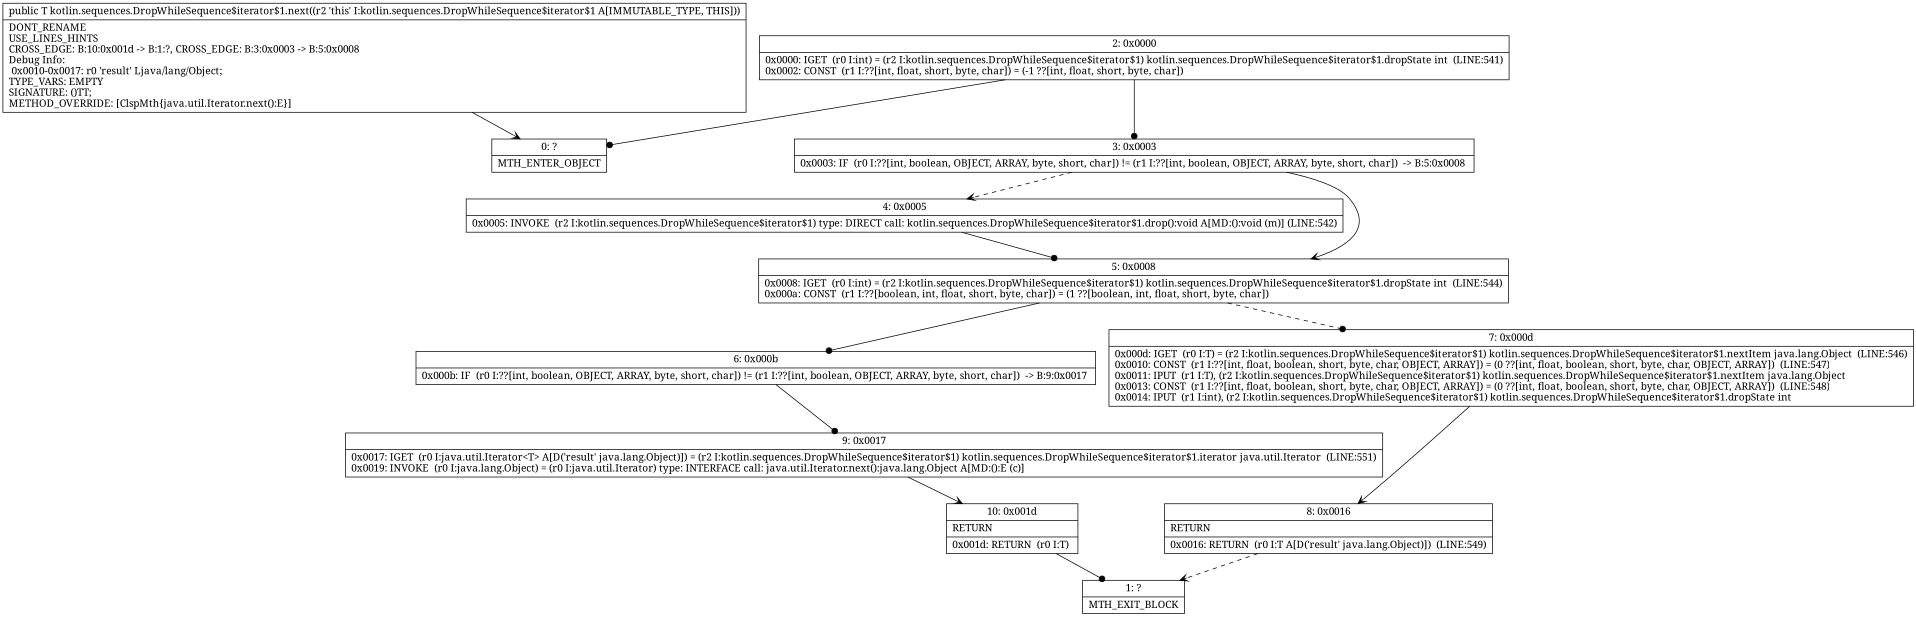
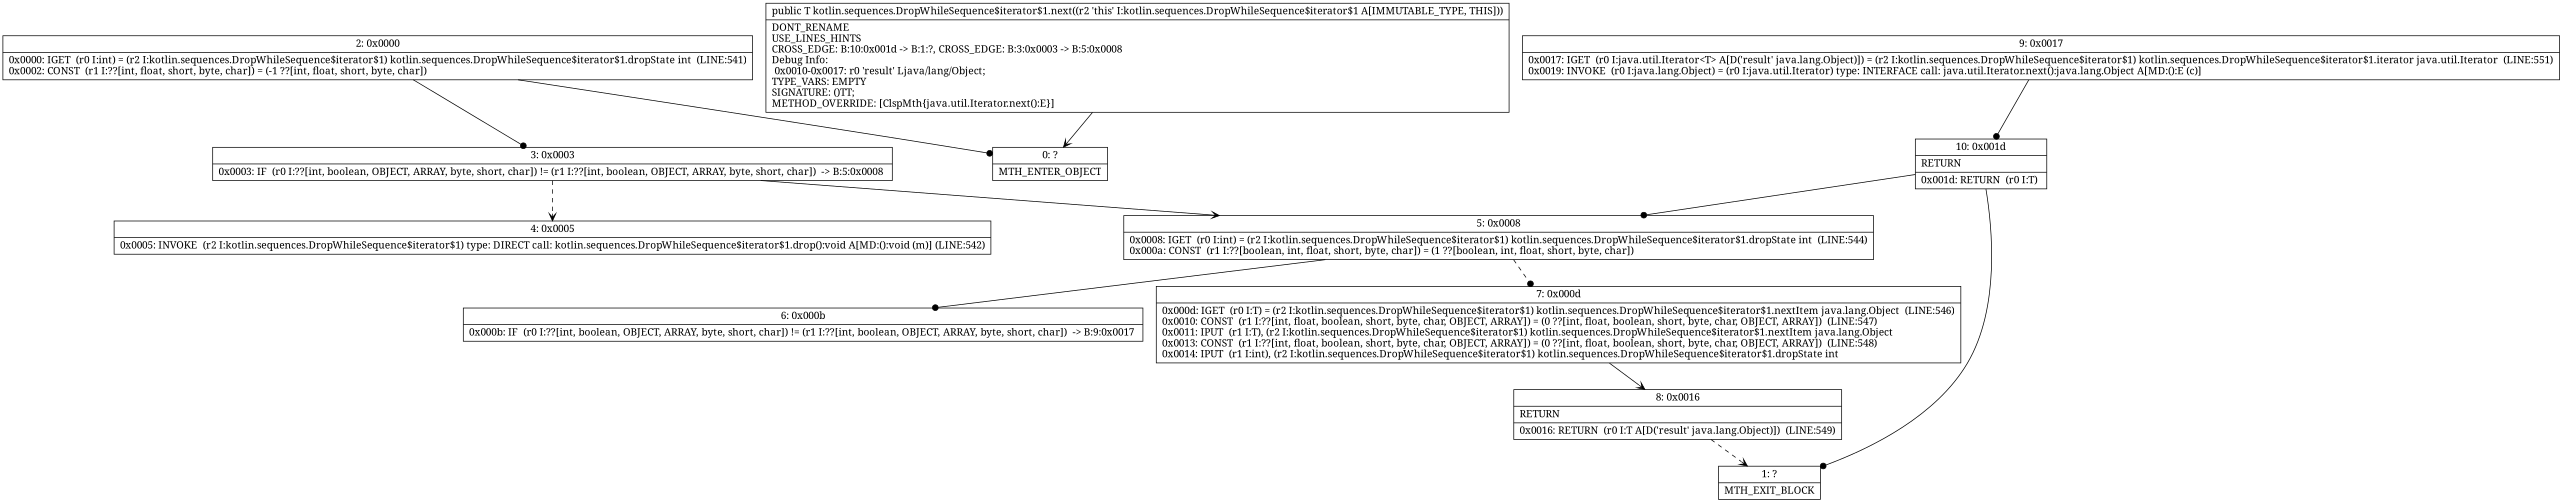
edge "4: 0x0005" -> "5: 0x0008": now "10: 0x001d" -> "5: 0x0008"
edge "6: 0x000b" -> "9: 0x0017": removed
edge "9: 0x0017" -> "10: 0x001d": arrowhead vee -> dot
